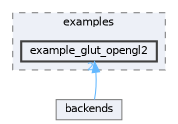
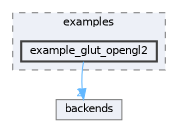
edge "backends" -> "example_glut_opengl2": reversed
